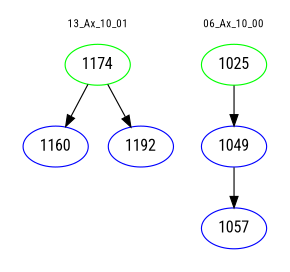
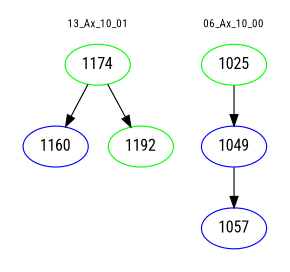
node "1192": color blue -> green
